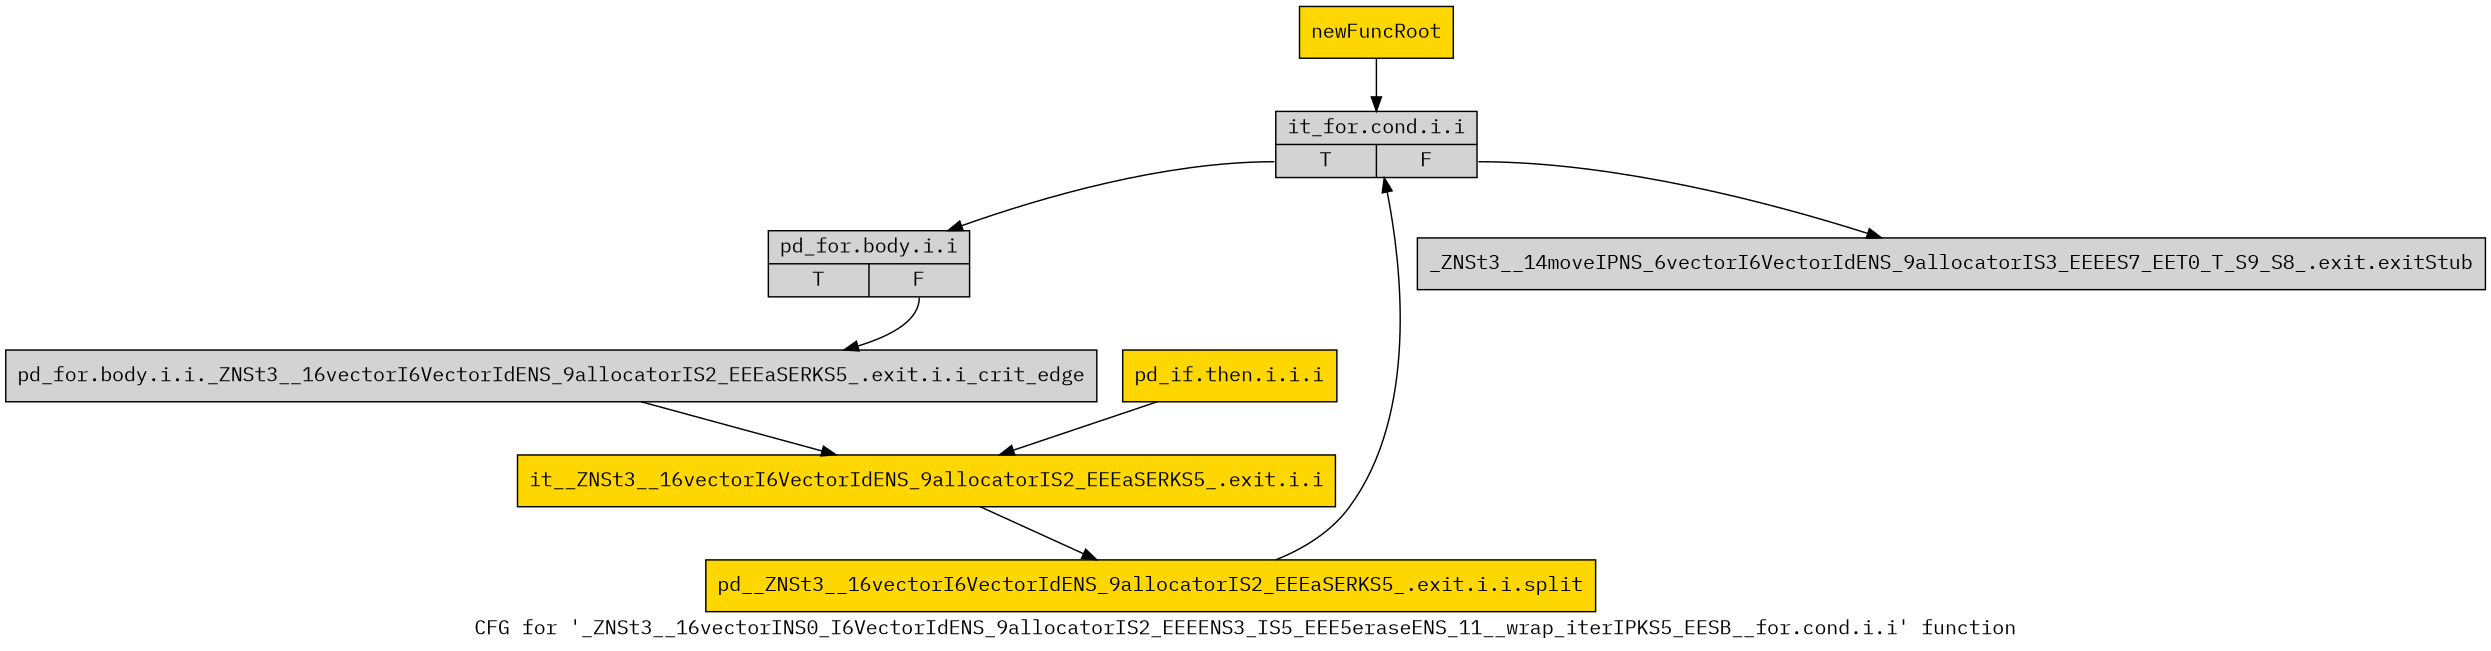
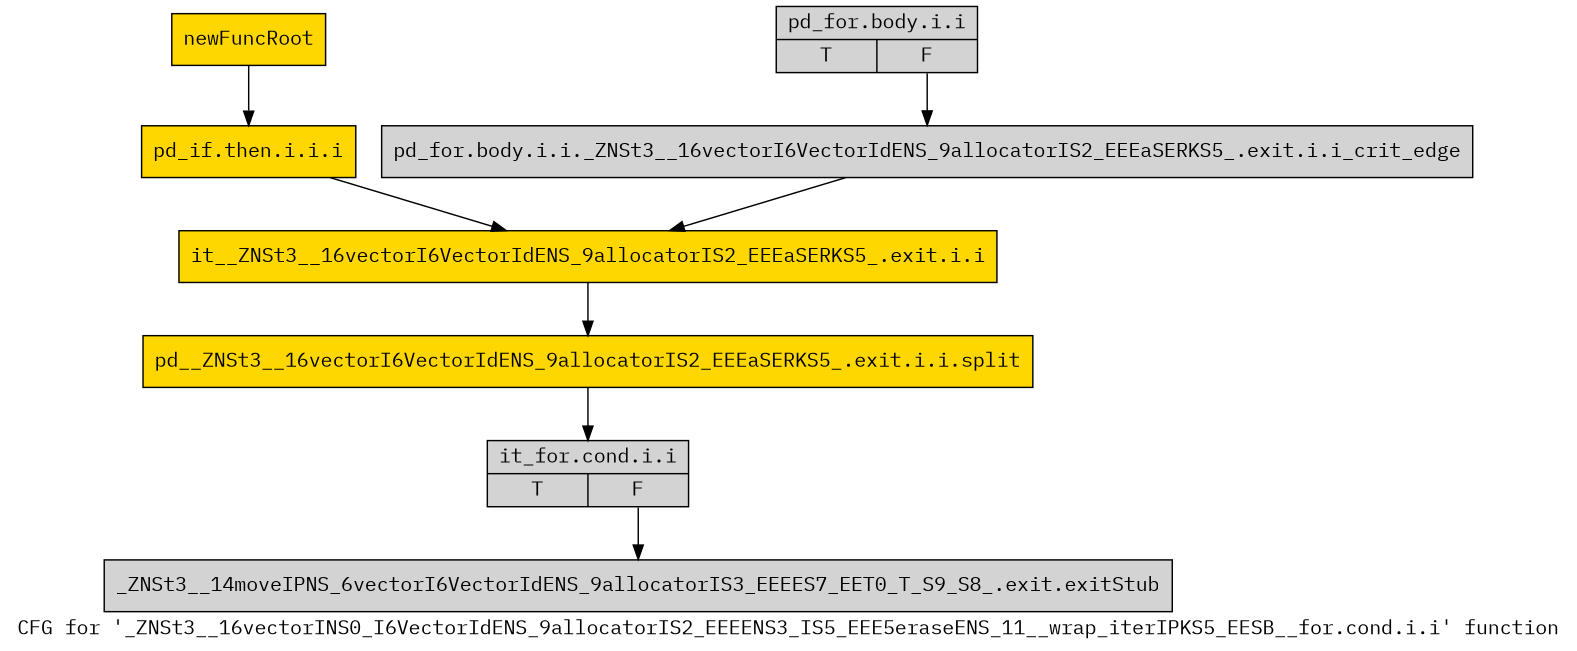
edge "newFuncRoot" -> "it_for.cond.i.i": now "newFuncRoot" -> "pd_if.then.i.i.i"
edge "it_for.cond.i.i" -> "pd_for.body.i.i": removed
